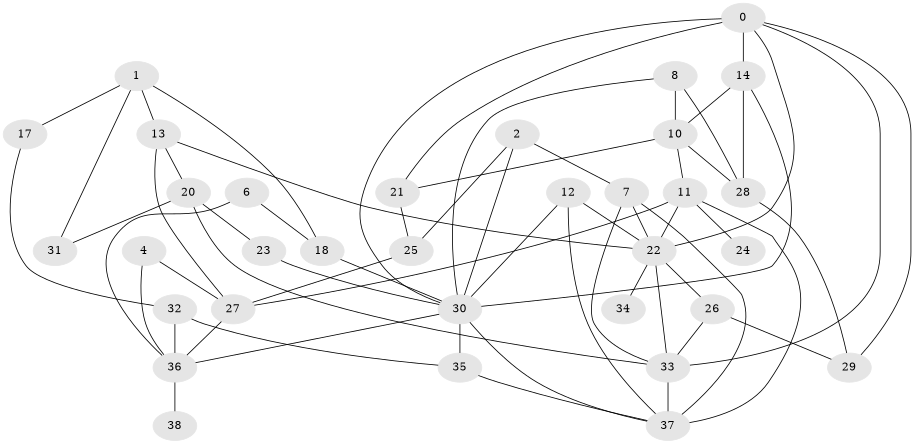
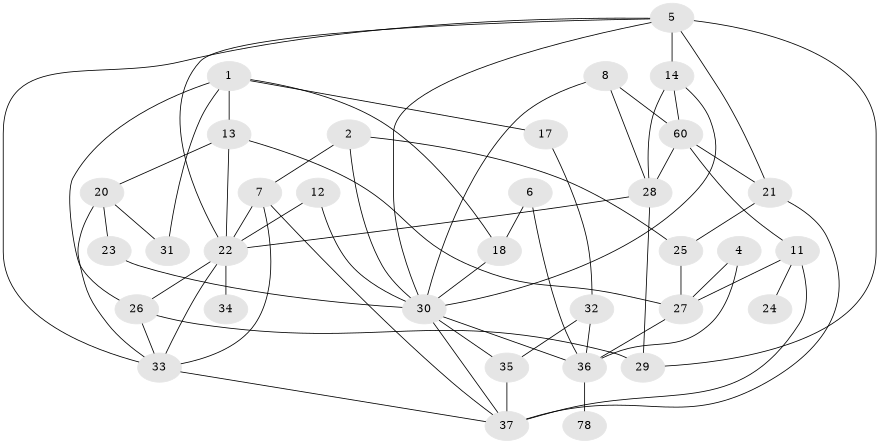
node "0": label "0" -> "5"
node "10": label "10" -> "60"
edge "1" -- "26": added
edge "11" -- "22": now "28" -- "22"
edge "12" -- "37": now "21" -- "37"
node "38": label "38" -> "78"
